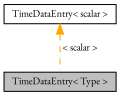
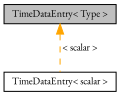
edge "TimeDataEntry< Type >" -> "TimeDataEntry< scalar >": reversed
